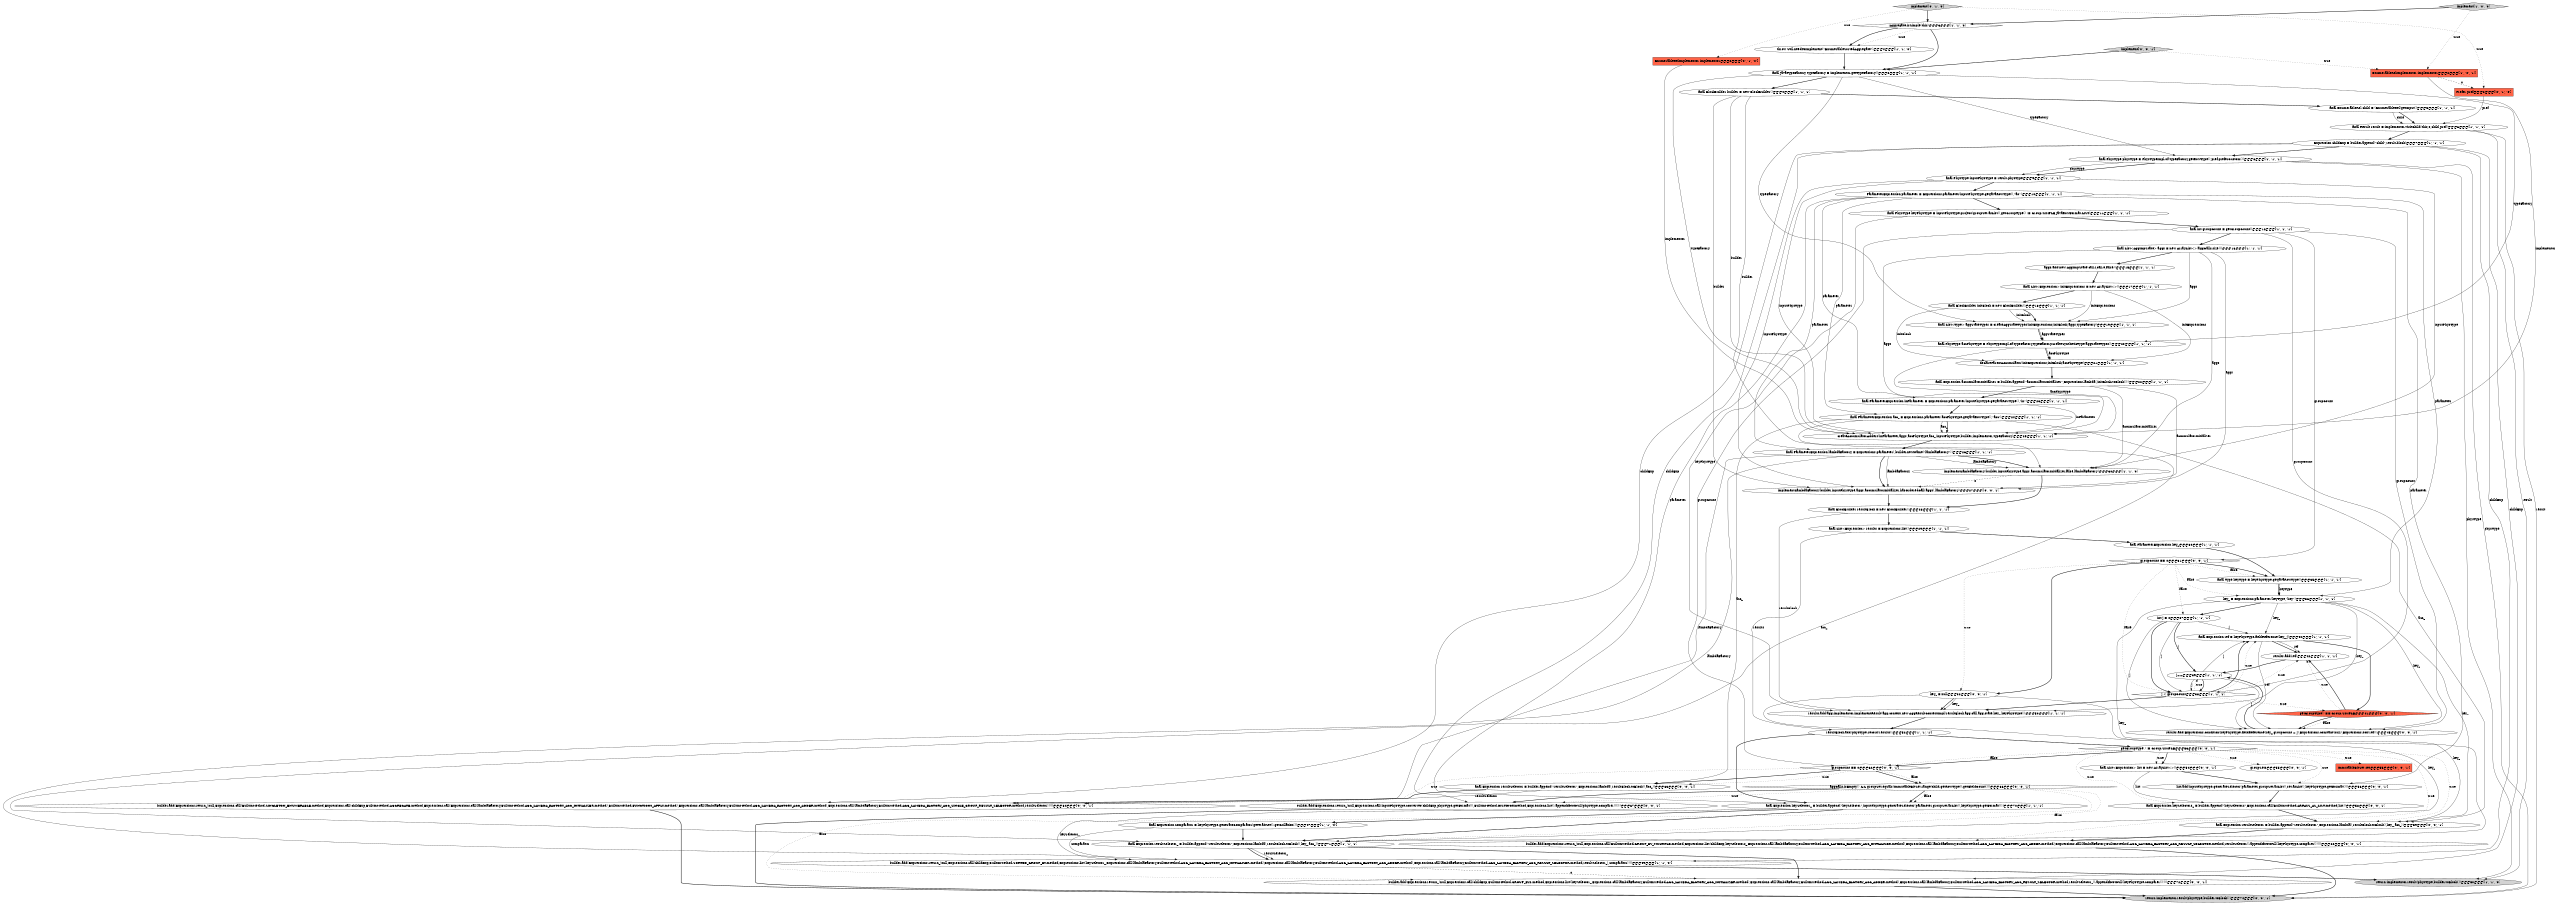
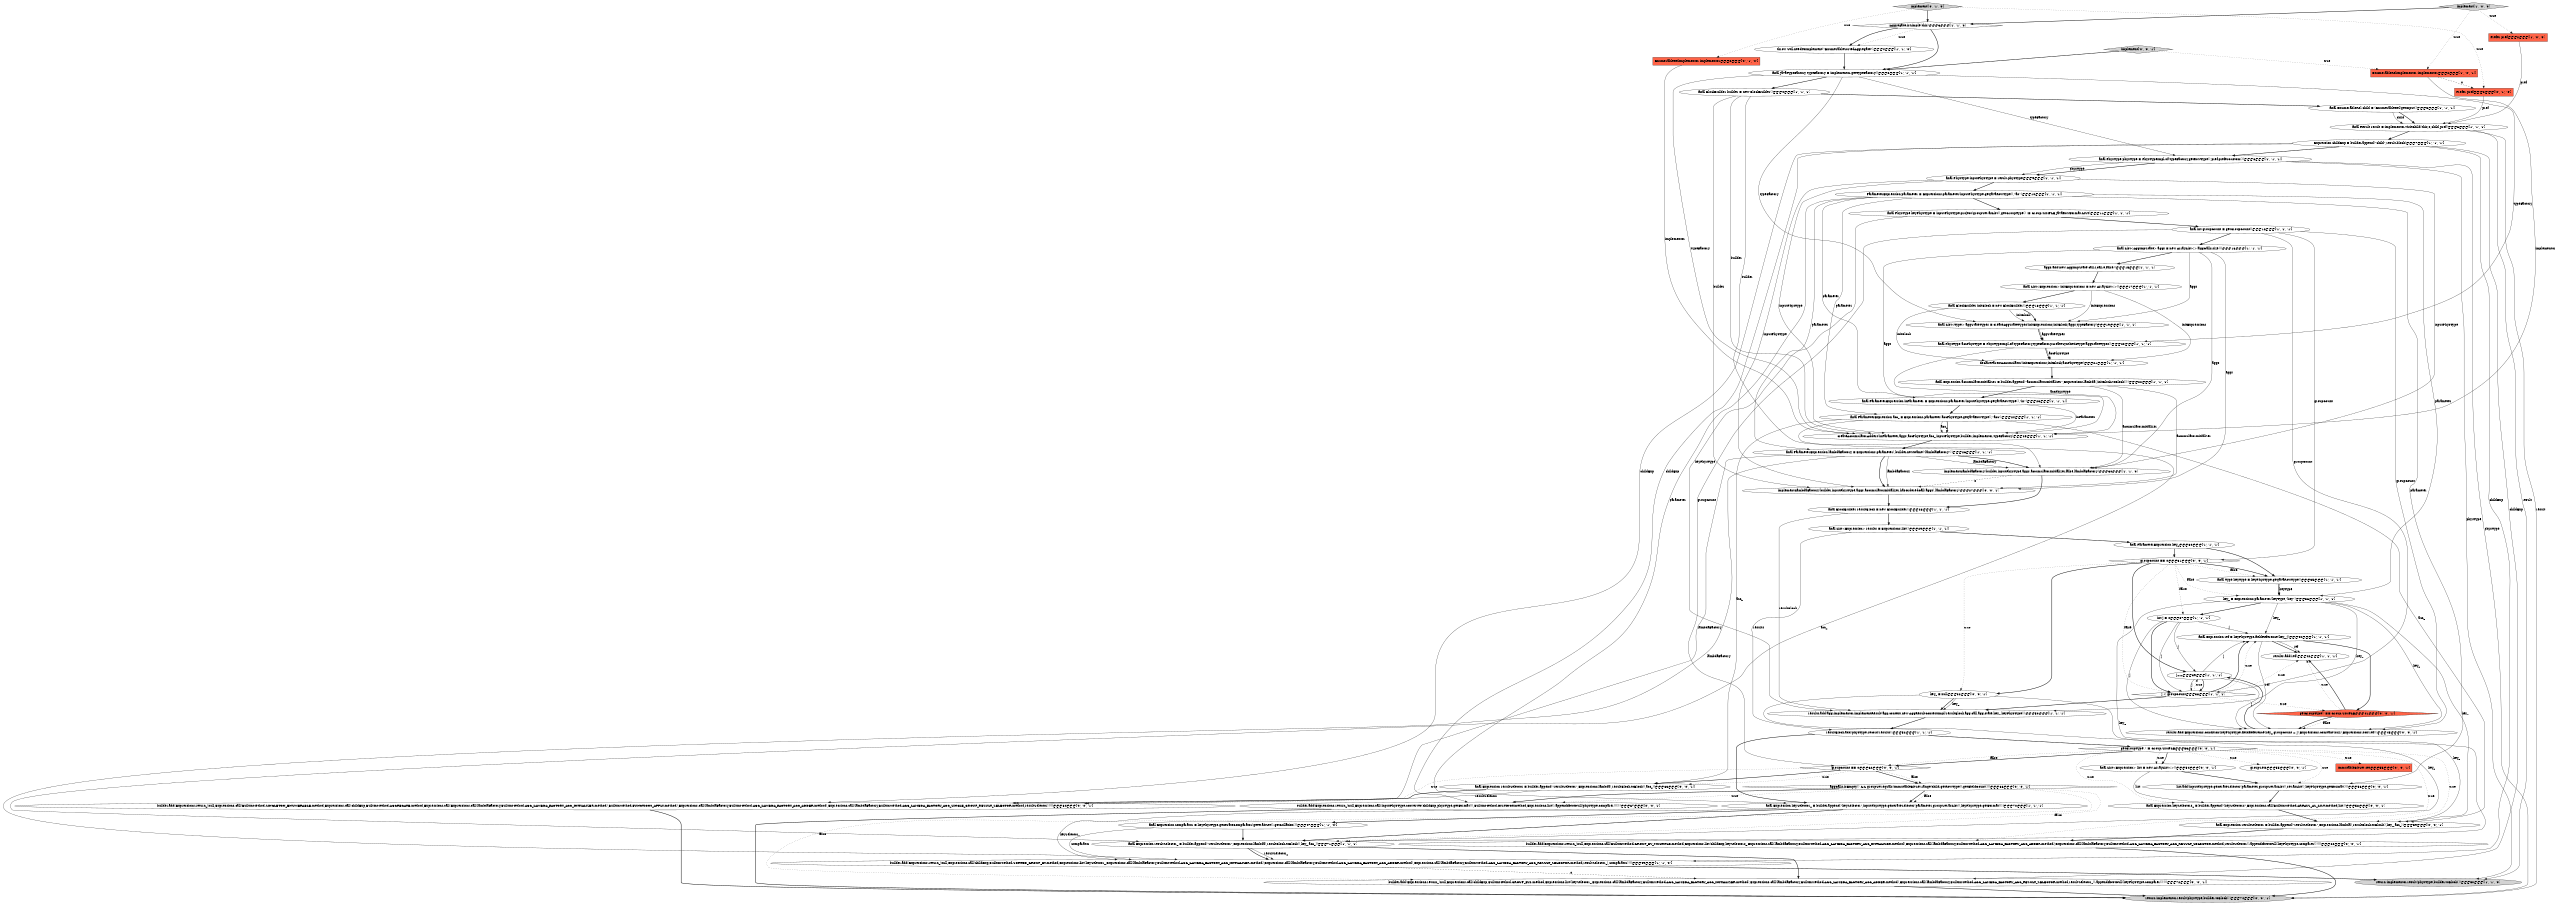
node "Prefer pref@@@2@@@['1', '0', '0']": added
edge "final ParameterExpression key_@@@30@@@['1', '1', '1']" -> "groupCount == 0@@@31@@@['0', '0', '1']": added
edge "int j = 0@@@37@@@['1', '1', '1']" -> "j++@@@39@@@['1', '1', '1']": style bold -> solid
edge "results.add(ref)@@@42@@@['1', '1', '1']" -> "j++@@@39@@@['1', '1', '1']": now "groupCount == 0@@@31@@@['0', '0', '1']" -> "j++@@@39@@@['1', '1', '1']"
